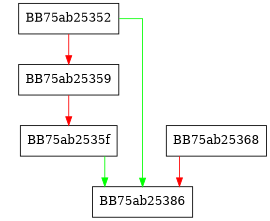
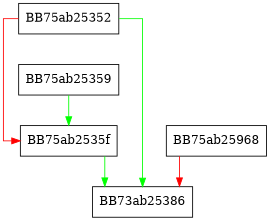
edge "BB75ab25352" -> "BB75ab25359": now "BB75ab25352" -> "BB75ab2535f"
edge "BB75ab25359" -> "BB75ab2535f": color red -> green
node "BB75ab25368": label "BB75ab25368" -> "BB75ab25968"
node "BB75ab25386": label "BB75ab25386" -> "BB73ab25386"
